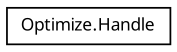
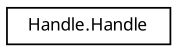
node "Optimize.Handle": label "Optimize.Handle" -> "Handle.Handle"
